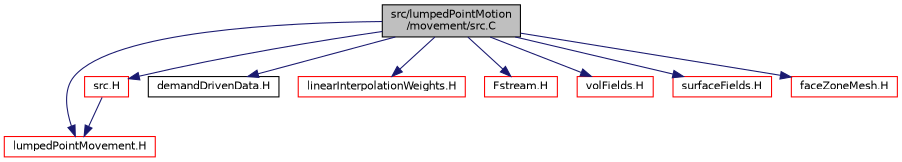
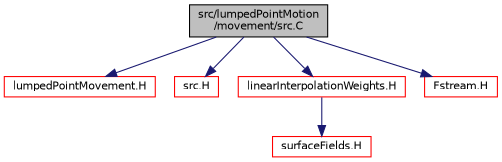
edge "src/lumpedPointMotion /movement/src.C" -> "surfaceFields.H": now "linearInterpolationWeights.H" -> "surfaceFields.H"
node "demandDrivenData.H": removed
node "volFields.H": removed
node "faceZoneMesh.H": removed
edge "src.H" -> "lumpedPointMovement.H": removed
